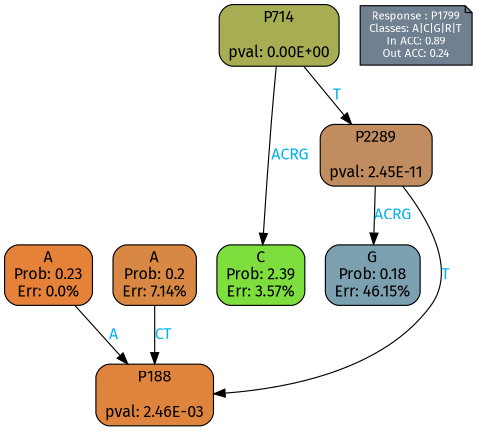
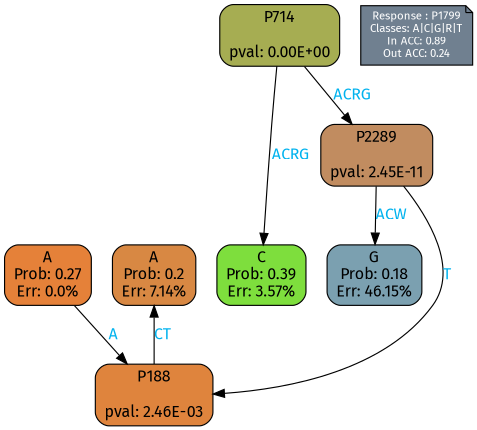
edge "P714 pval: 0.00E+00" -> "P2289 pval: 2.45E-11": label "T" -> "ACRG"
edge "P2289 pval: 2.45E-11" -> "G Prob: 0.18 Err: 46.15%": label "ACRG" -> "ACW"
node "A Prob: 0.23 Err: 0.0%": label "A Prob: 0.23 Err: 0.0%" -> "A Prob: 0.27 Err: 0.0%"
node "C Prob: 2.39 Err: 3.57%": label "C Prob: 2.39 Err: 3.57%" -> "C Prob: 0.39 Err: 3.57%"
edge "A Prob: 0.2 Err: 7.14%" -> "P188 pval: 2.46E-03": reversed
